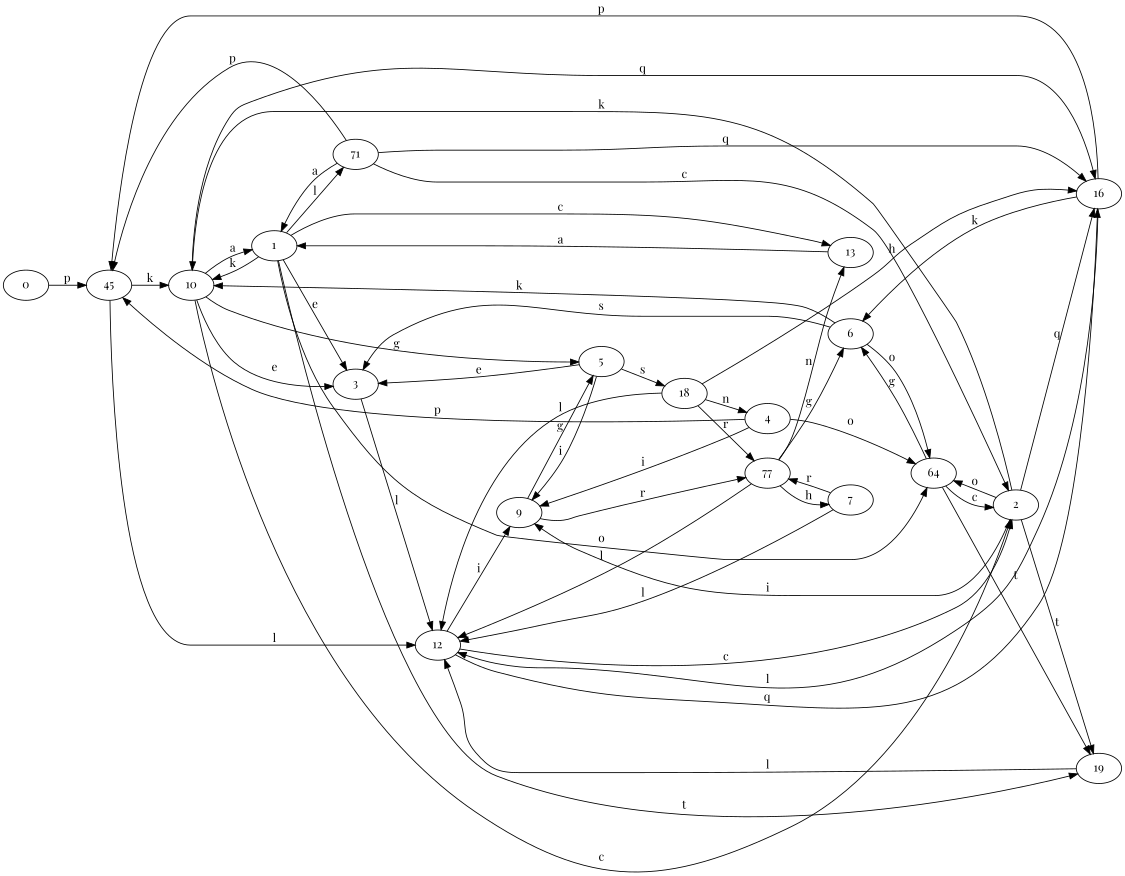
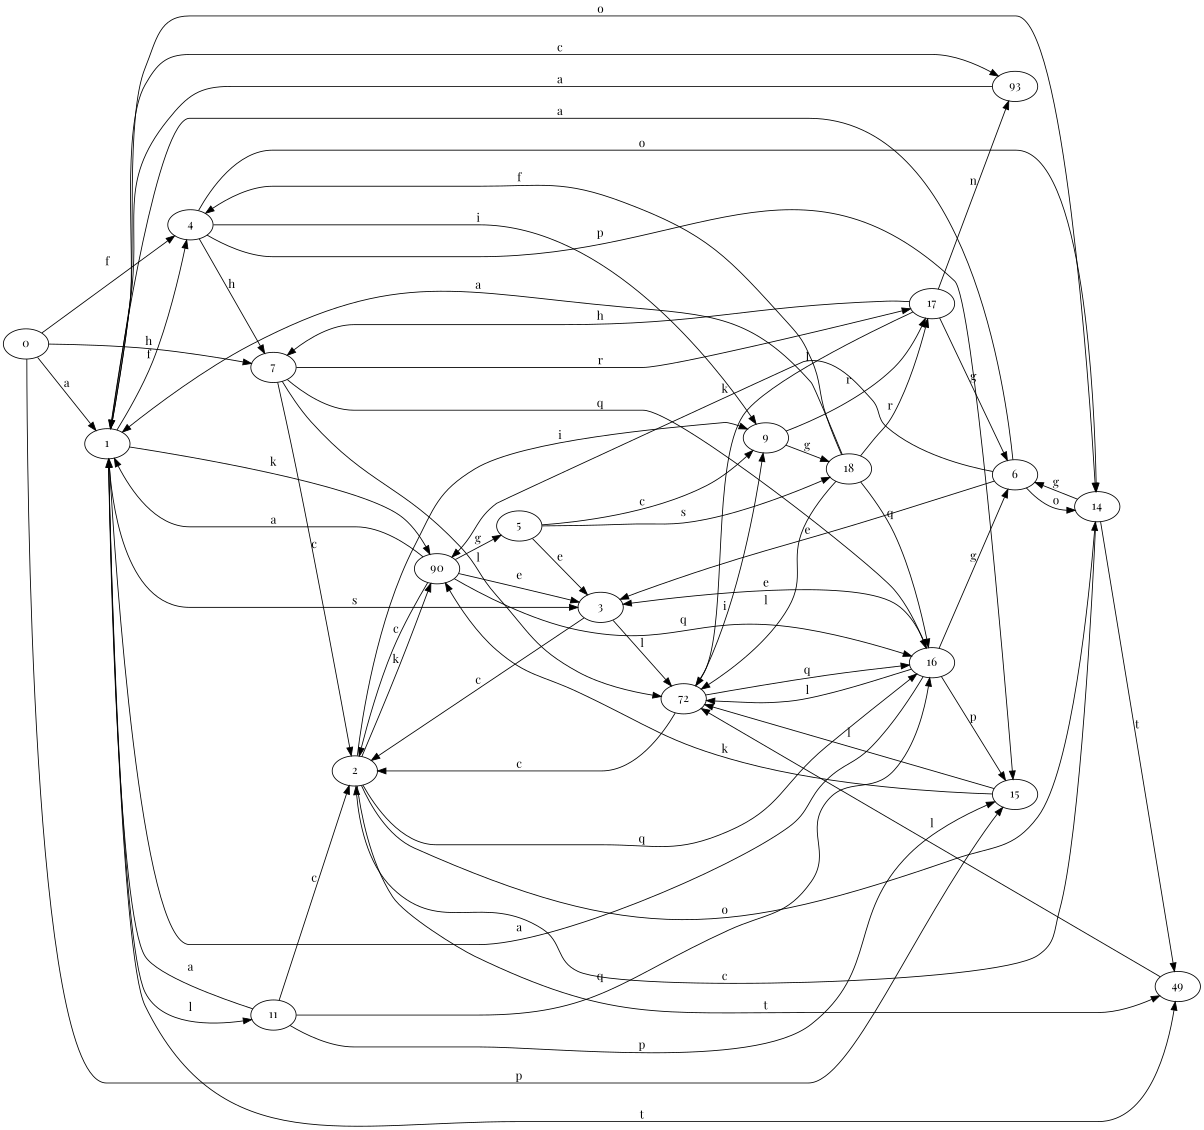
edge "6" -> "1": added, label "a"
node "71": label "71" -> "11"
edge "16" -> "6": label "k" -> "g"
edge "18" -> "16": label "h" -> "q"
node "13": label "13" -> "93"
node "45": label "45" -> "15"
node "10": label "10" -> "90"
edge "0" -> "4": added, label "f"
edge "4" -> "7": added, label "h"
edge "18" -> "1": added, label "a"
edge "1" -> "3": label "e" -> "s"
edge "6" -> "3": label "s" -> "e"
edge "1" -> "4": added, label "f"
edge "0" -> "7": added, label "h"
edge "0" -> "1": added, label "a"
edge "18" -> "4": label "n" -> "f"
edge "7" -> "16": added, label "q"
edge "9" -> "5": now "9" -> "18"
edge "5" -> "9": label "i" -> "c"
node "77": label "77" -> "17"
node "64": label "64" -> "14"
edge "7" -> "2": added, label "c"
edge "16" -> "3": added, label "e"
node "12": label "12" -> "72"
edge "3" -> "2": added, label "c"
node "19": label "19" -> "49"
edge "16" -> "1": added, label "a"
